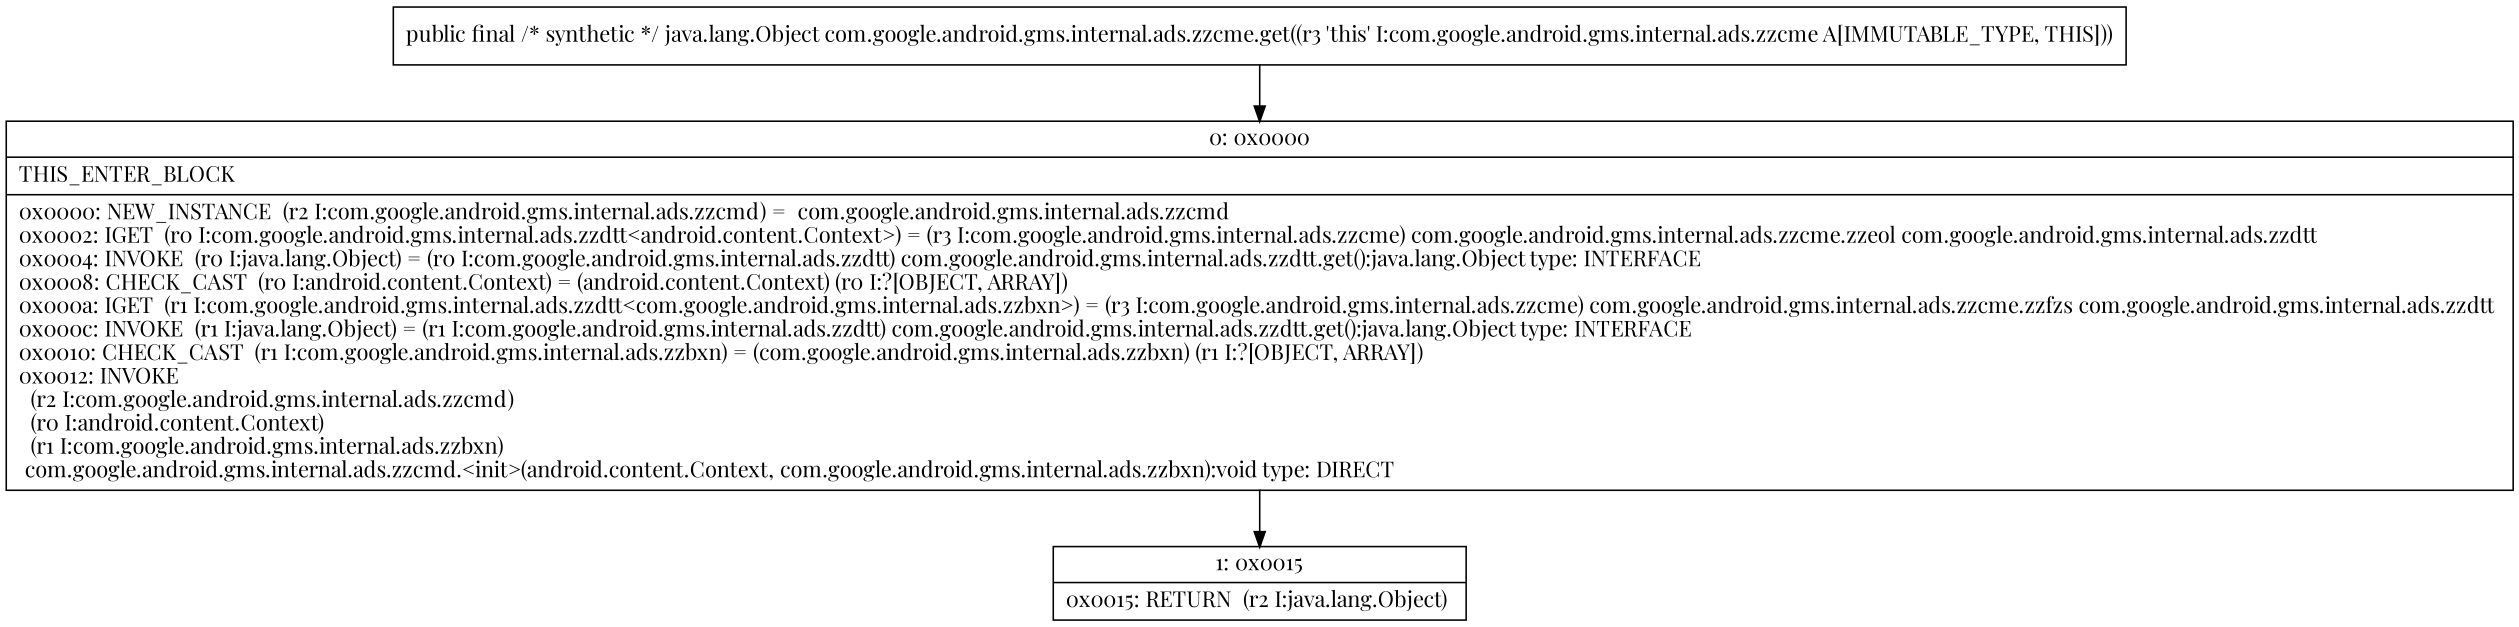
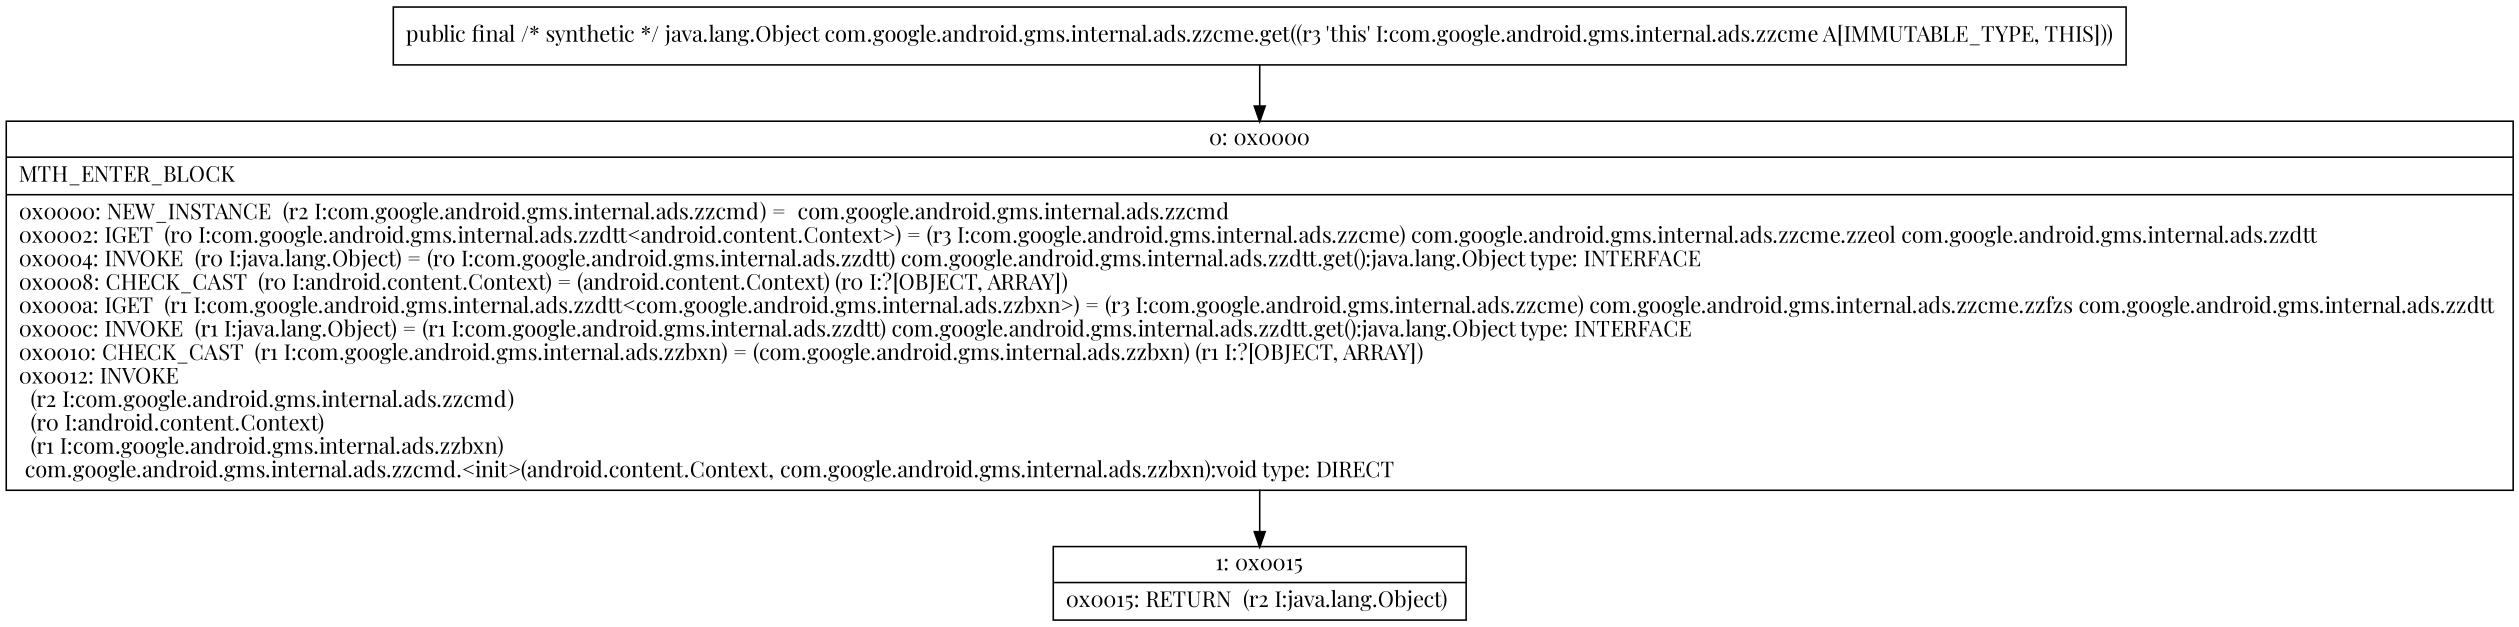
node "0: 0x0000": text "THIS_ENTER_BLOCK" -> "MTH_ENTER_BLOCK"
